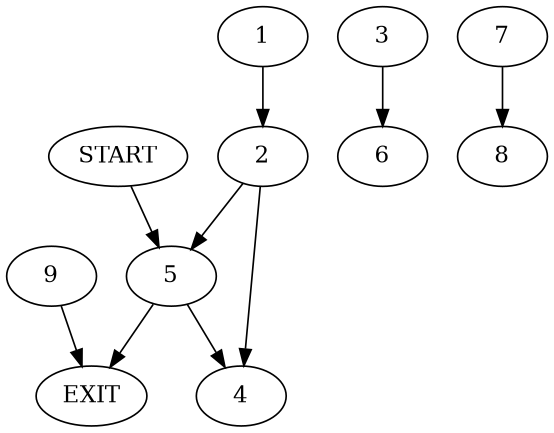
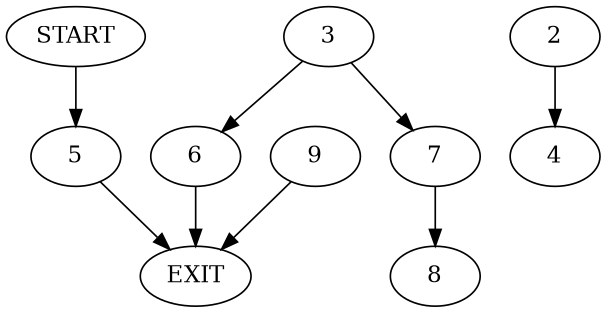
node "1": removed
edge "3" -> "7": added
edge "6" -> "EXIT": added
edge "2" -> "5": removed
edge "5" -> "4": removed
